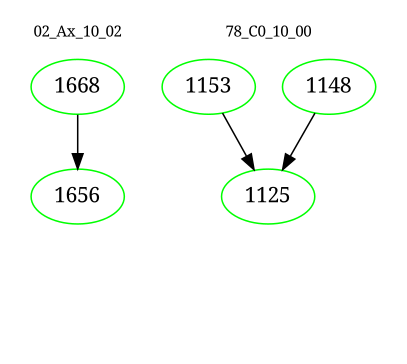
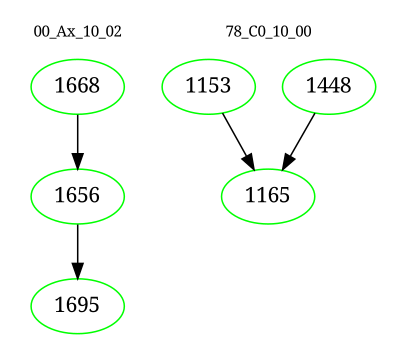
cluster "02_Ax_10_02": label "02_Ax_10_02" -> "00_Ax_10_02"
node "1148": label "1148" -> "1448"
node "1125": label "1125" -> "1165"
node "1695": added
